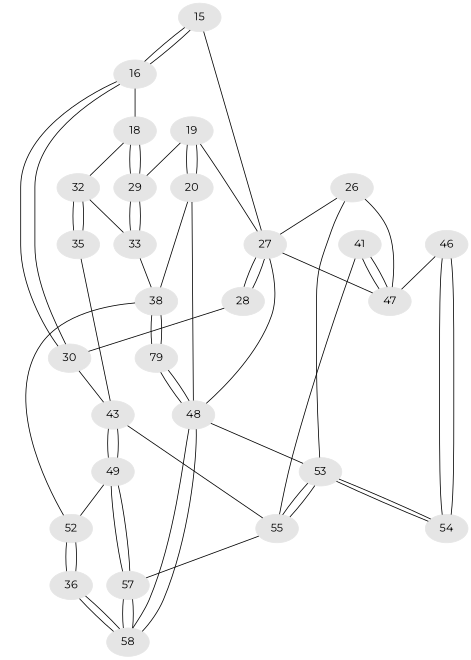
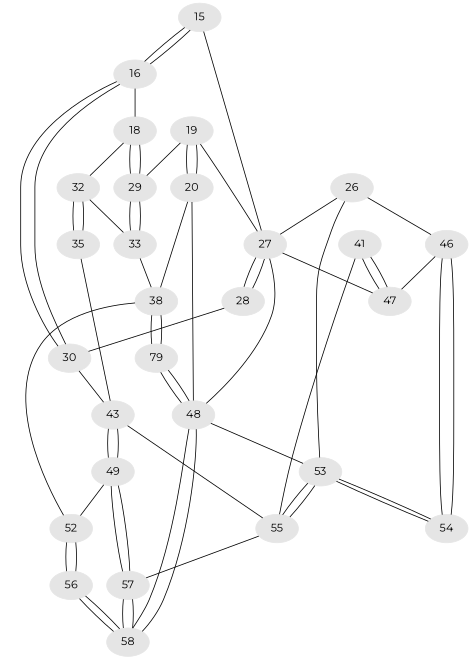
edge "26" -- "47": now "26" -- "46"
node "36": label "36" -> "56"
